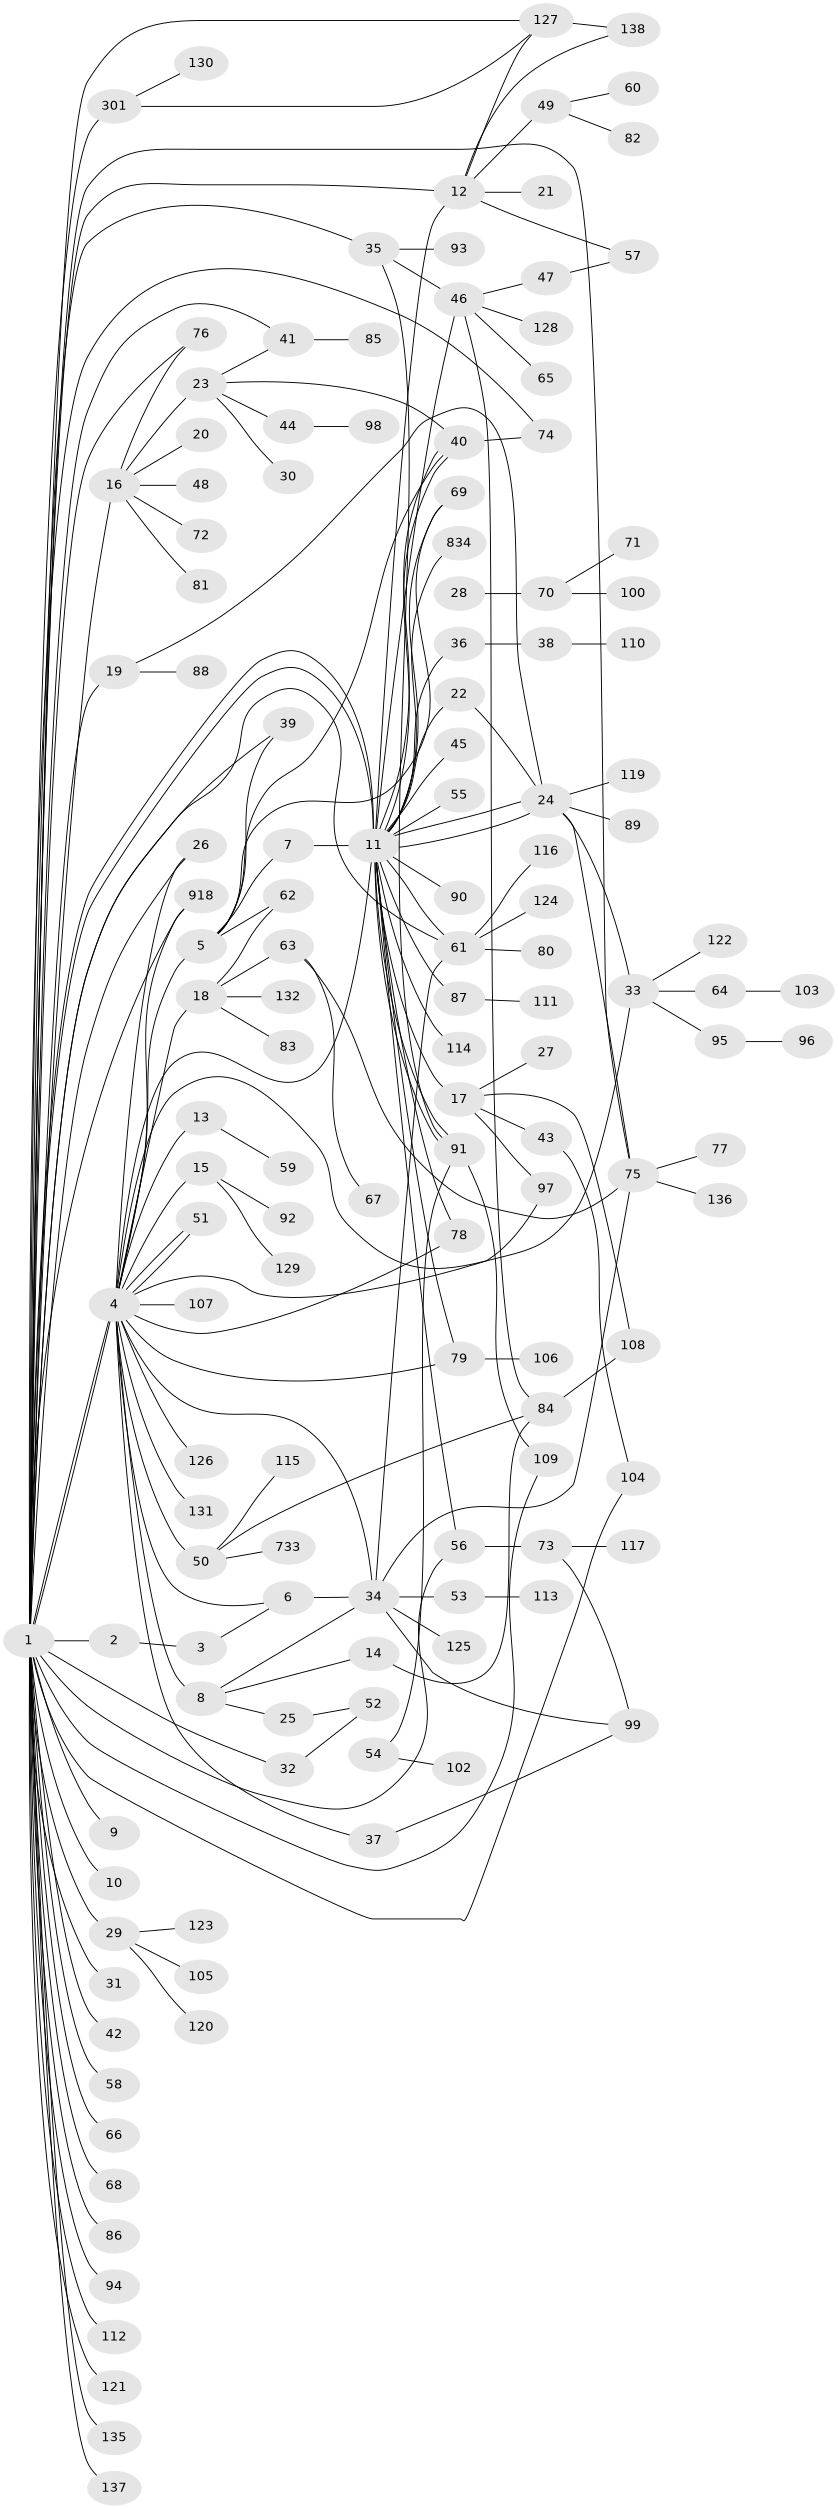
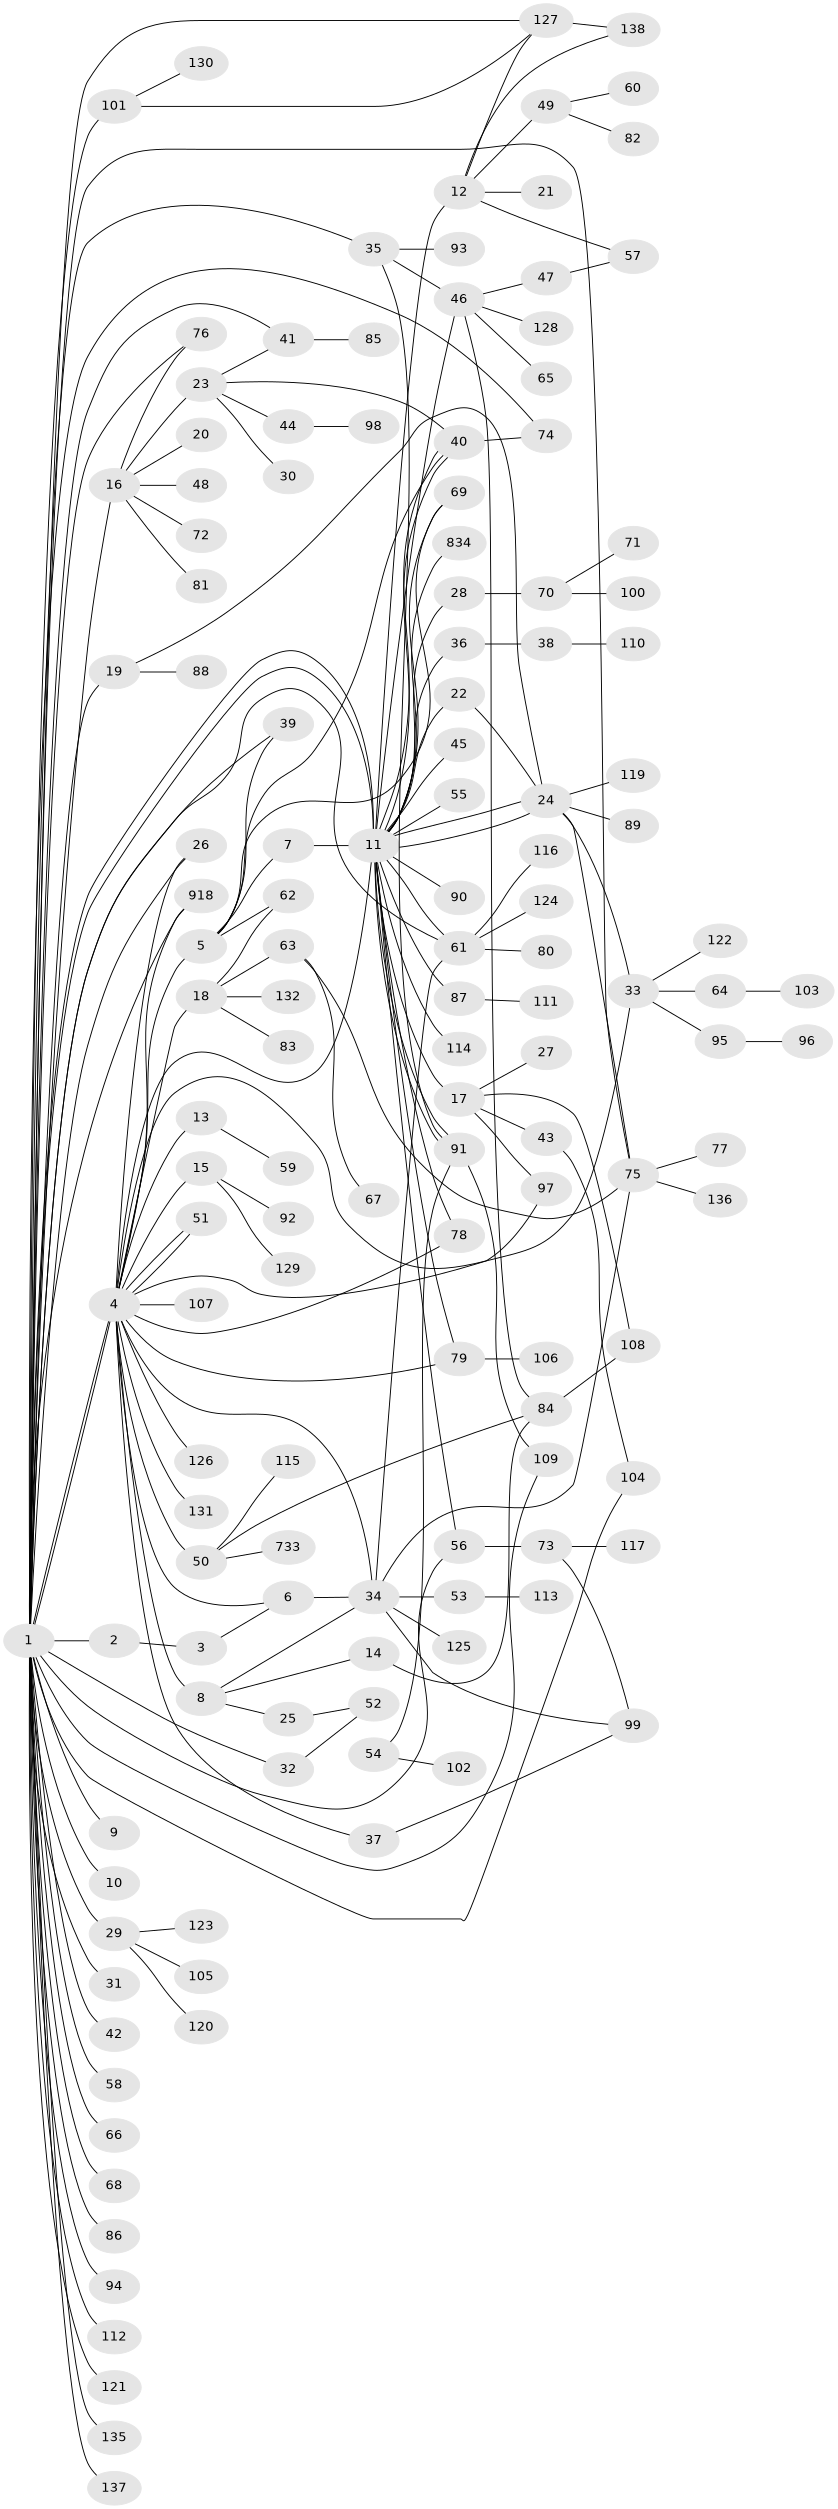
node "301": label "301" -> "101"
edge "28" -- "11": added
edge "12" -- "1": removed
